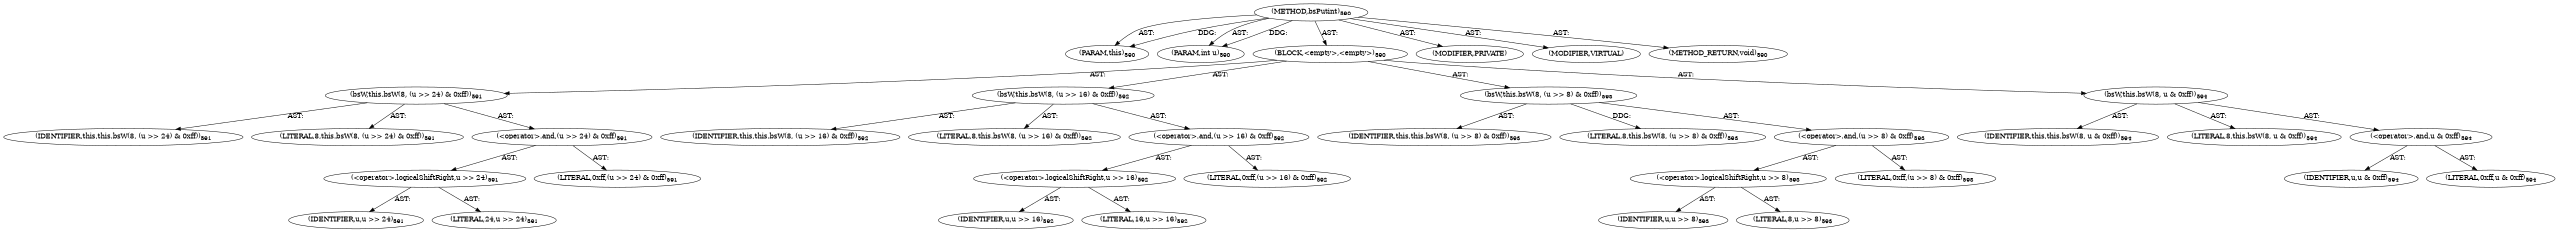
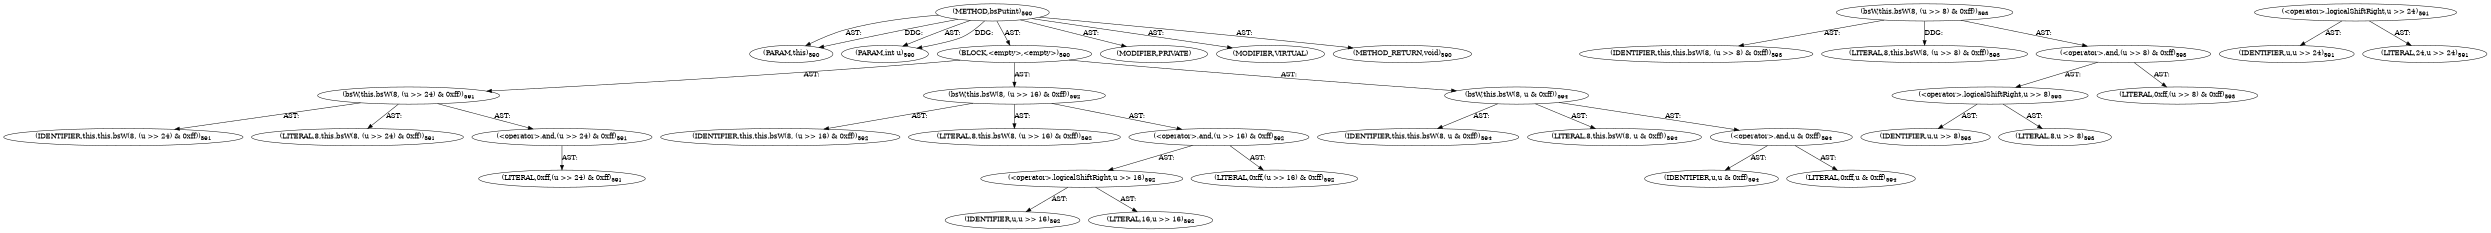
edge "(BLOCK,<empty>,<empty>)" -> "(bsW,this.bsW(8, (u >> 8) & 0xff))": removed, label "AST:"
edge "(<operator>.and,(u >> 24) & 0xff)" -> "(<operator>.logicalShiftRight,u >> 24)": removed, label "AST:"
